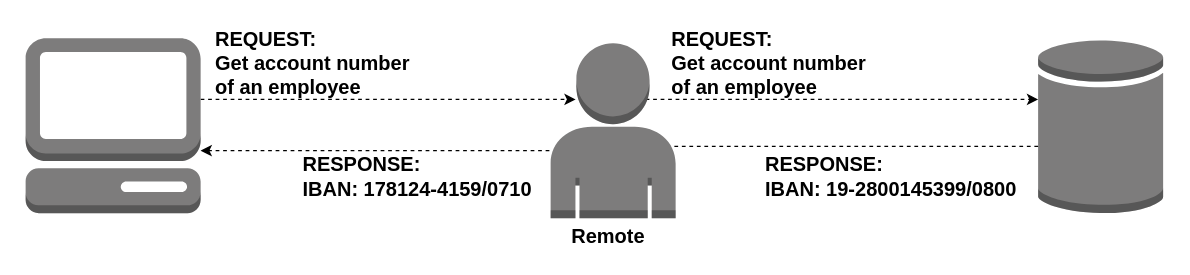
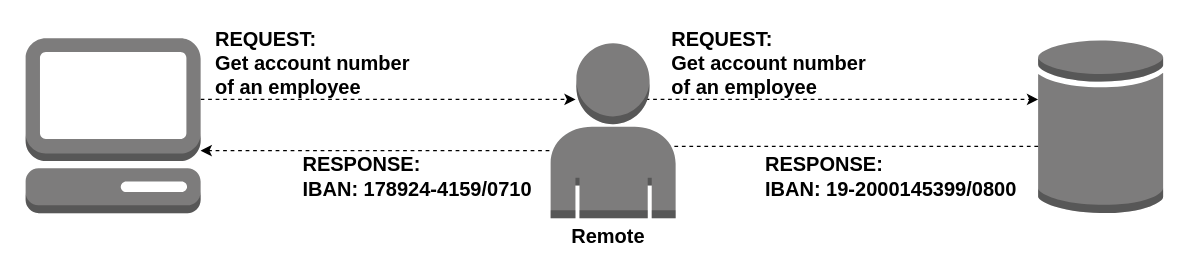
node "RESPONSE: IBAN: 178124-4159/0710": label "RESPONSE: IBAN: 178124-4159/0710" -> "RESPONSE: IBAN: 178924-4159/0710"
node "RESPONSE: IBAN: 19-2800145399/0800": label "RESPONSE: IBAN: 19-2800145399/0800" -> "RESPONSE: IBAN: 19-2000145399/0800"
